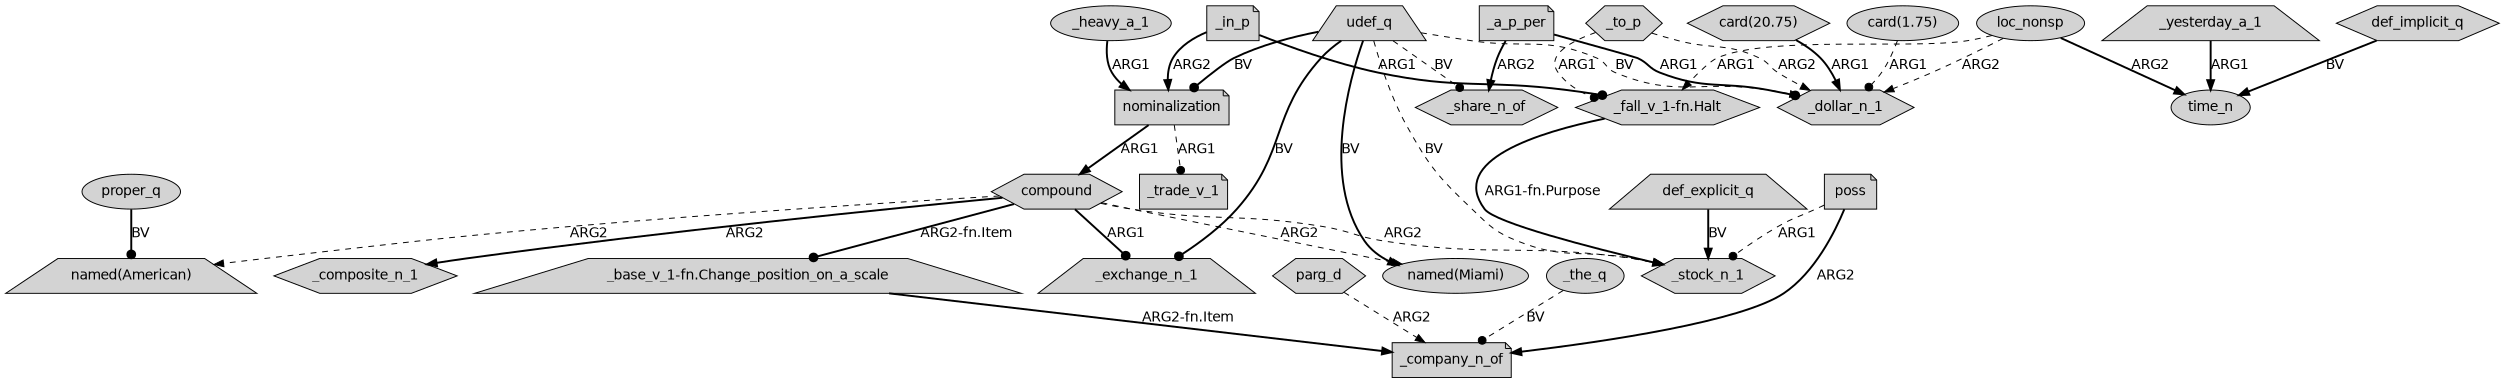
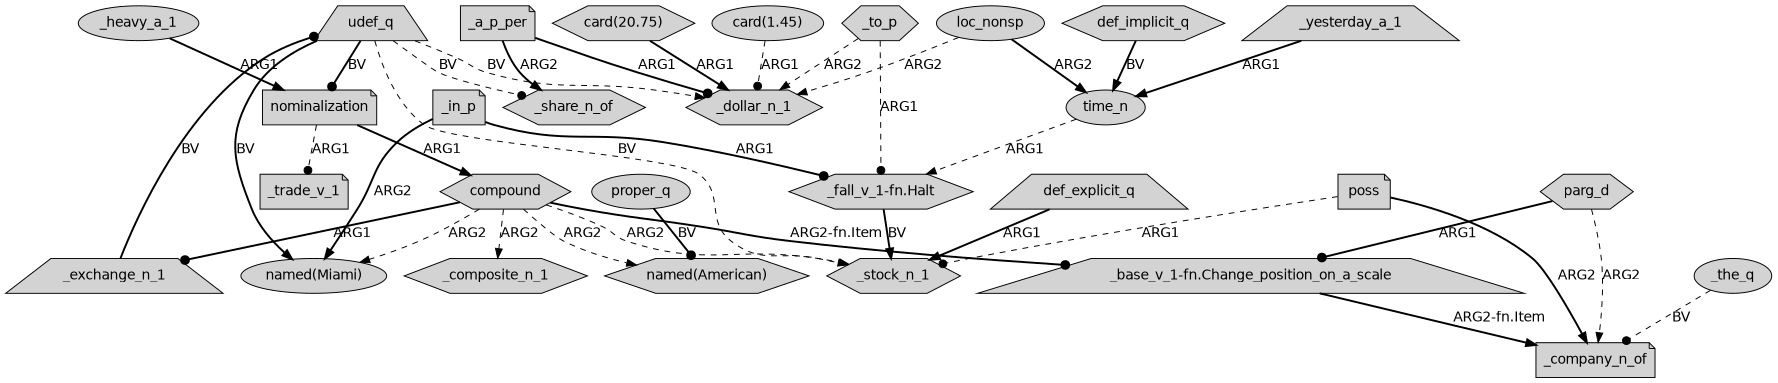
node "card(1.75)": label "card(1.75)" -> "card(1.45)"
edge "loc_nonsp" -> "_fall_v_1-fn.Halt": now "time_n" -> "_fall_v_1-fn.Halt"
edge "_in_p" -> "nominalization": now "_in_p" -> "named(Miami)"
edge "udef_q" -> "_exchange_n_1": reversed
edge "_fall_v_1-fn.Halt" -> "_stock_n_1": label "ARG1-fn.Purpose" -> "BV"
edge "compound" -> "_composite_n_1": style bold -> dashed
edge "parg_d" -> "_base_v_1-fn.Change_position_on_a_scale": added, label "ARG1"
edge "def_explicit_q" -> "_stock_n_1": label "BV" -> "ARG1"
node "named(American)": shape trapezium -> hexagon
